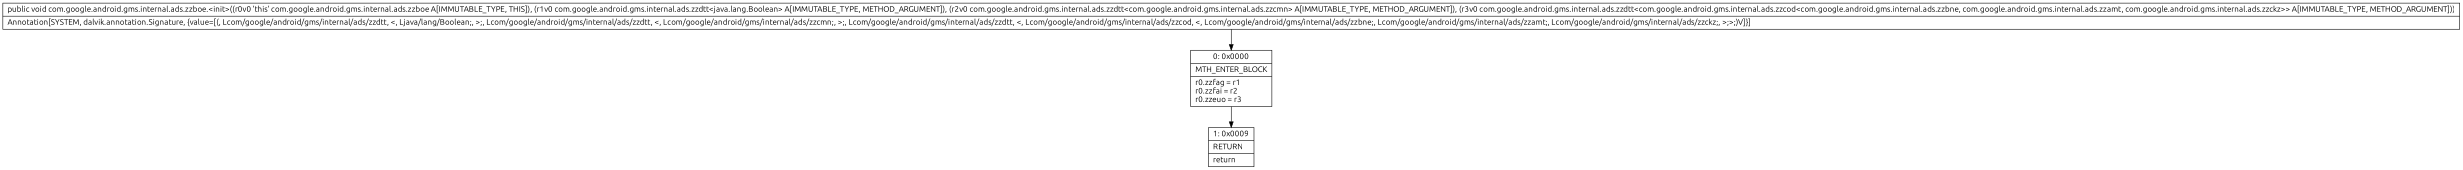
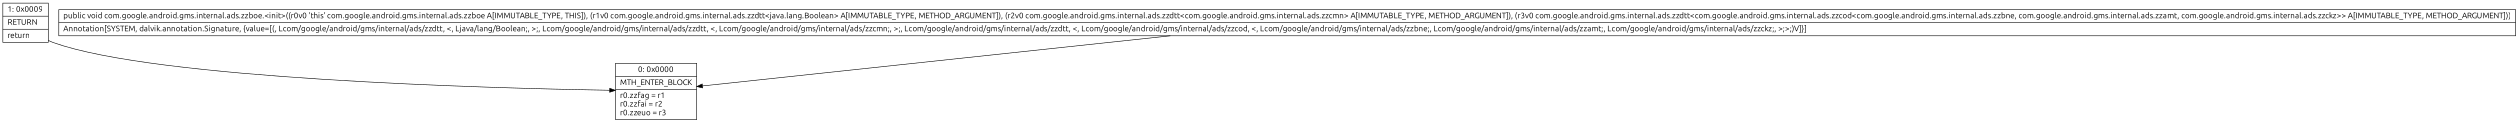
edge "0: 0x0000" -> "1: 0x0009": reversed
